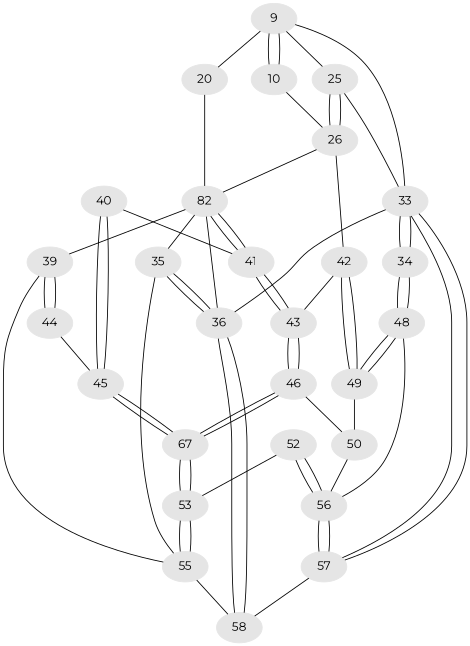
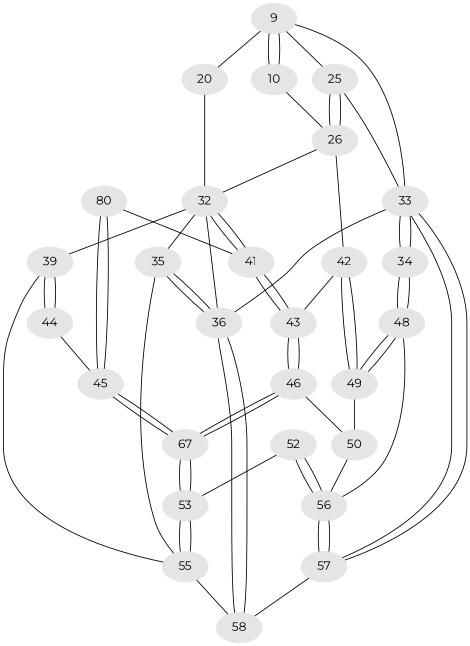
node "40": label "40" -> "80"
node "82": label "82" -> "32"
